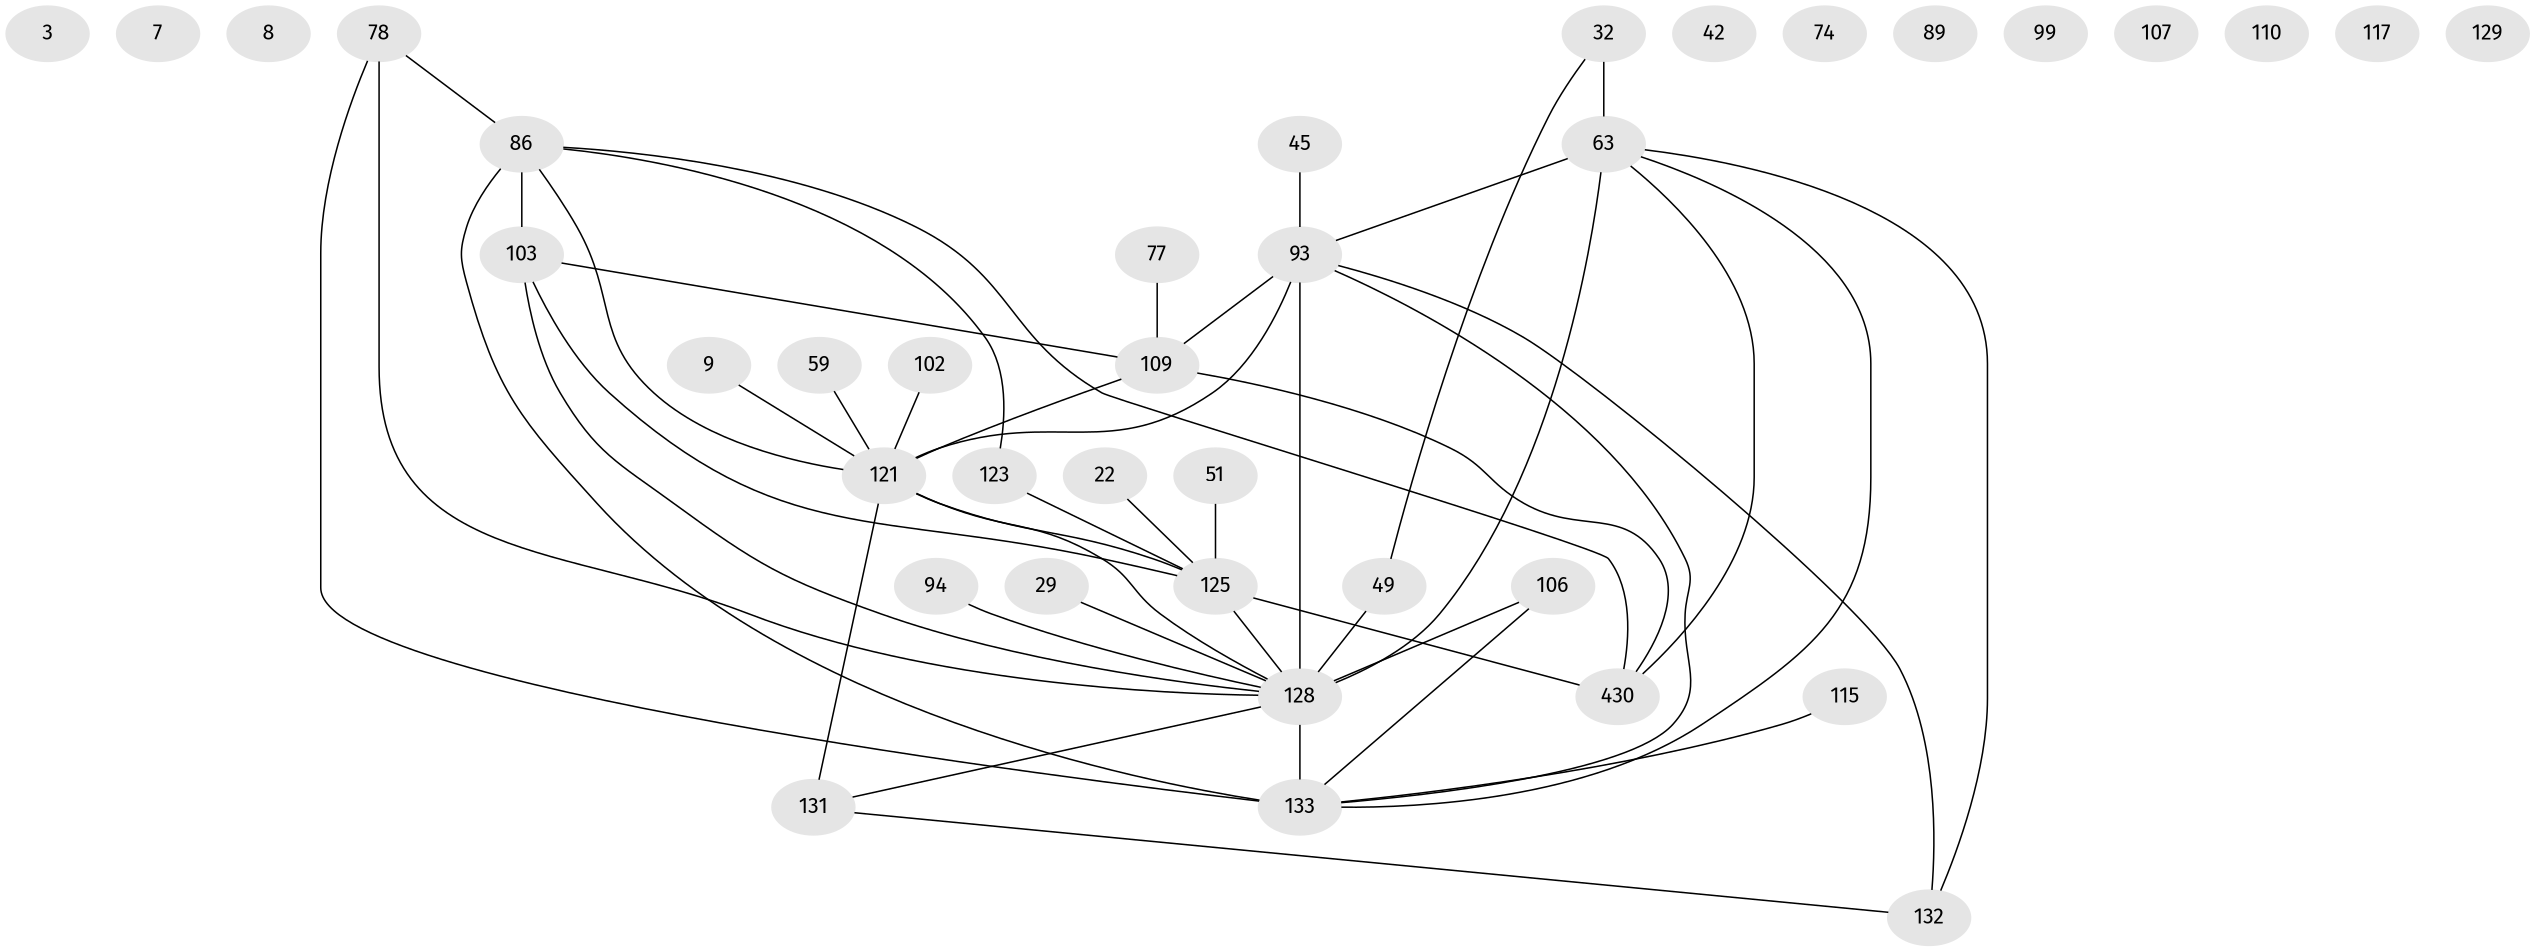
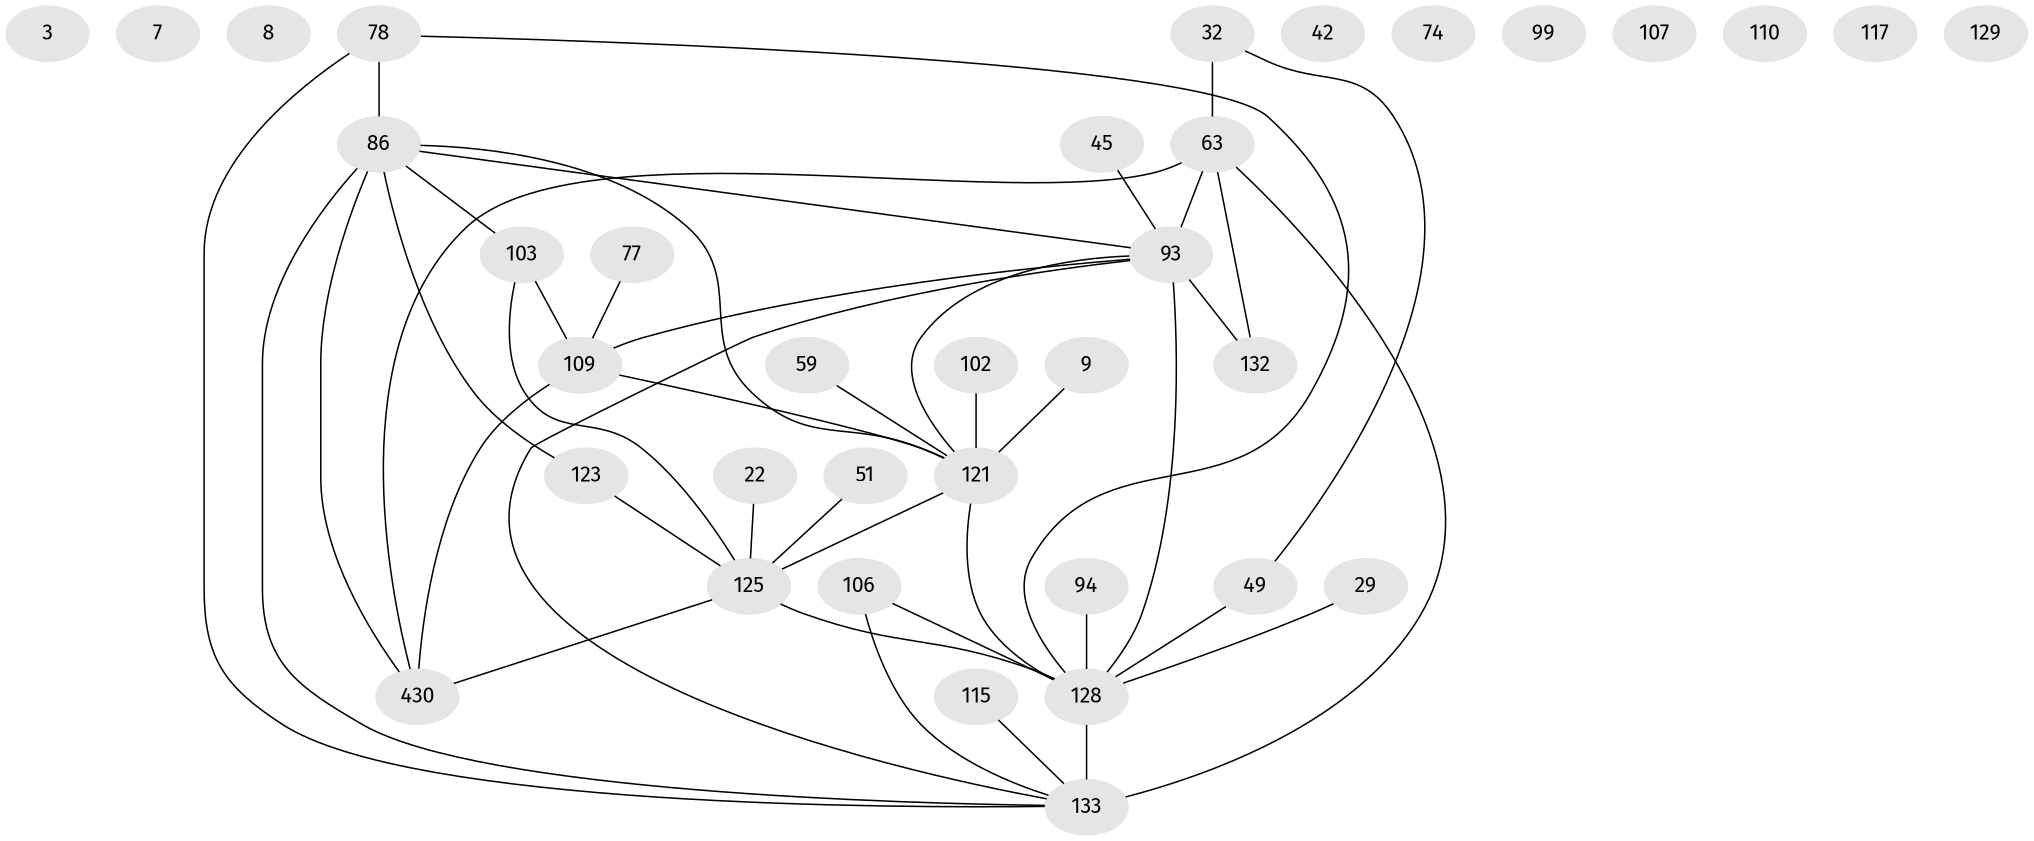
node "89": removed
edge "86" -- "93": added
edge "63" -- "128": removed
edge "103" -- "128": removed
node "131": removed
